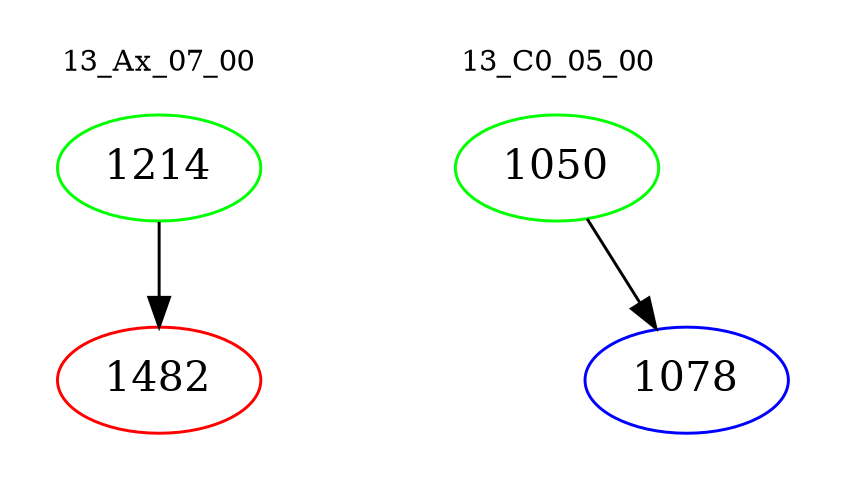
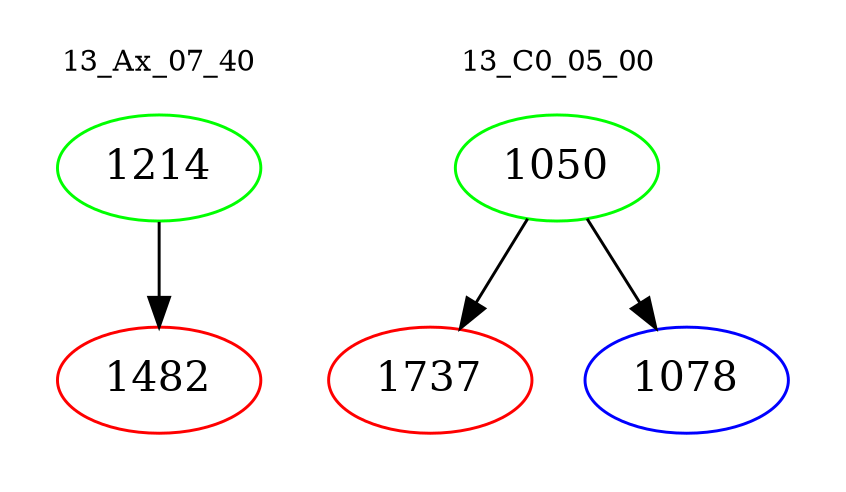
cluster "13_Ax_07_00": label "13_Ax_07_00" -> "13_Ax_07_40"
node "1737": added
